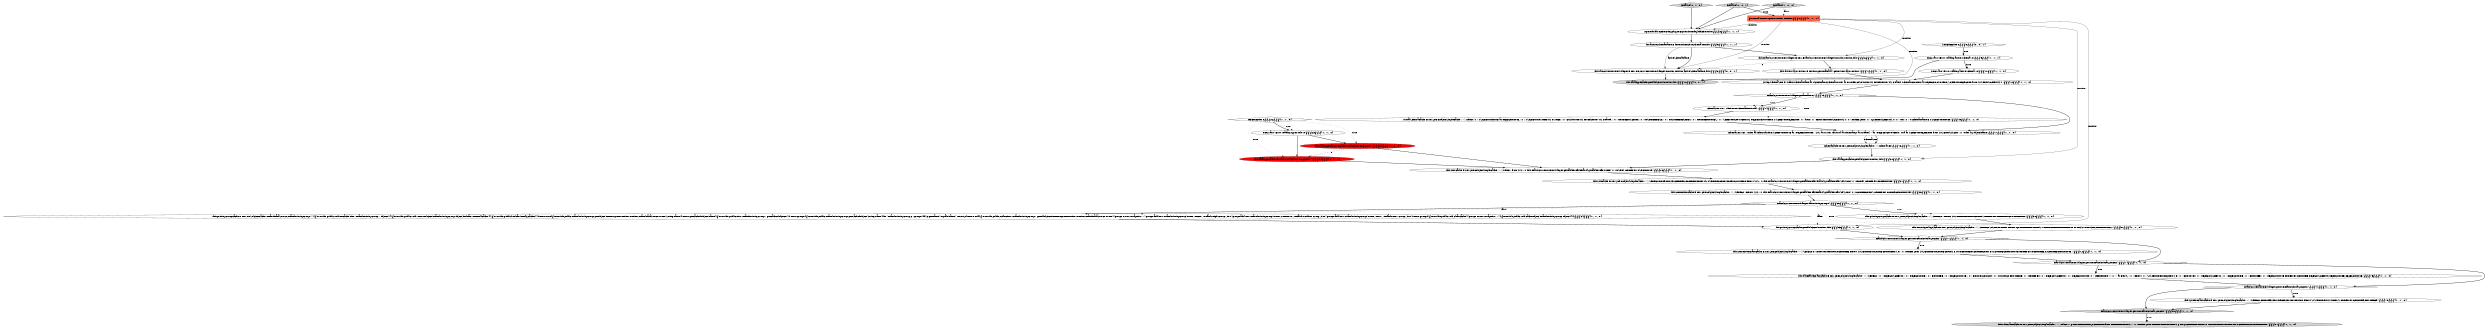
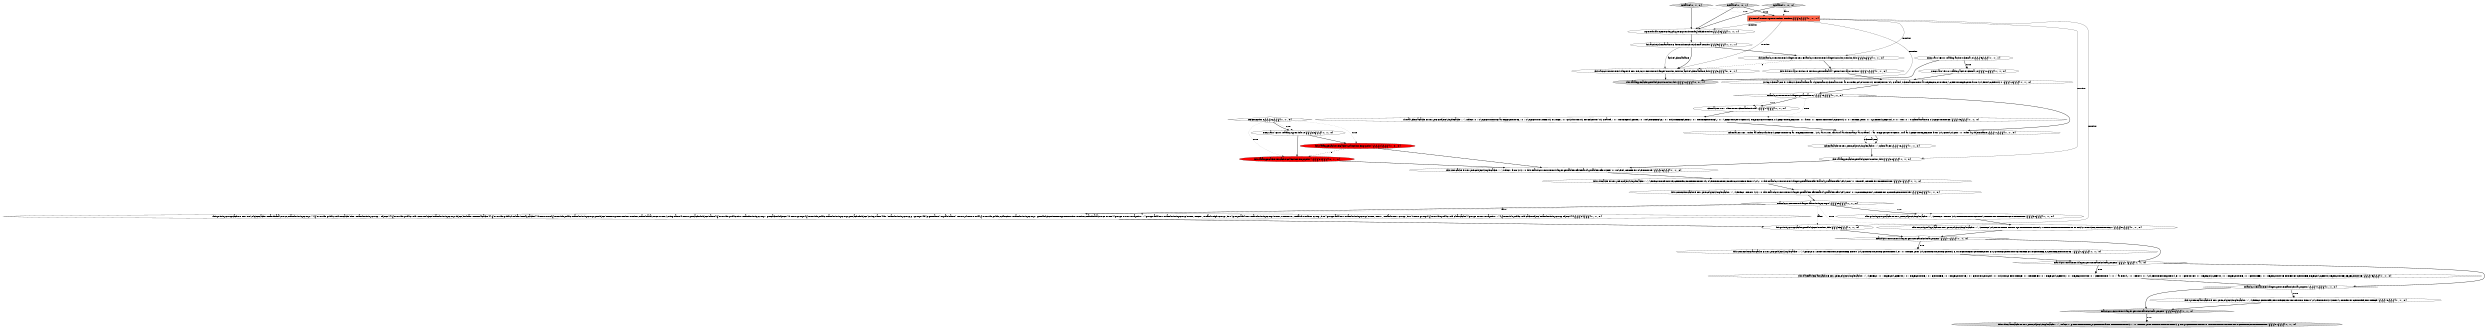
edge "initialize['0', '1', '0']" -> "@NotNull DBRProgressMonitor monitor@@@2@@@['1', '1', '1']": added, label "true"
node "SQLException e@@@8@@@['0', '0', '1']": removed
